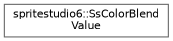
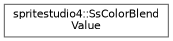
node "spritestudio6::SsColorBlend Value": label "spritestudio6::SsColorBlend Value" -> "spritestudio4::SsColorBlend Value"
